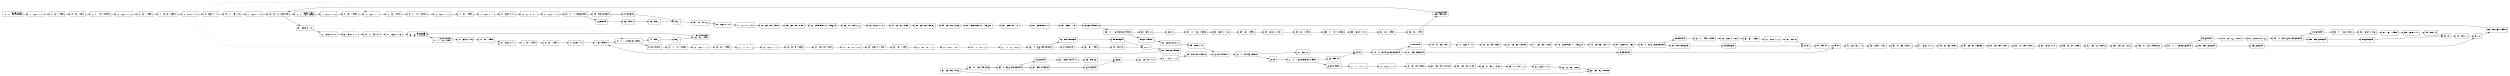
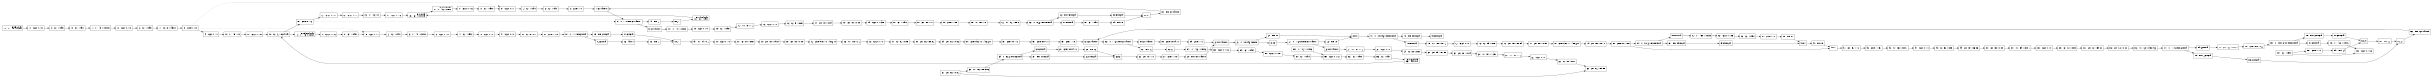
node "ENTER WriteLn 0:     &()    *t6 <- &_str_1": label "ENTER WriteLn 0:     &()    *t6 <- &_str_1" -> "ENTER CalcPrimes 0:     &()    *t6 <- &_str_1"
edge "131:     call   WriteInt" -> "132:     &()    *t47 <- &_str_6": now "131:     call   WriteInt" -> "133:     param  0 <- t47"
edge "116:     param  0 <- t45" -> "117:     call   WriteStr": reversed
edge "92: 33_if_false:" -> "93: 31:": now "80:     assign pidx <- t32" -> "93: 31:"
